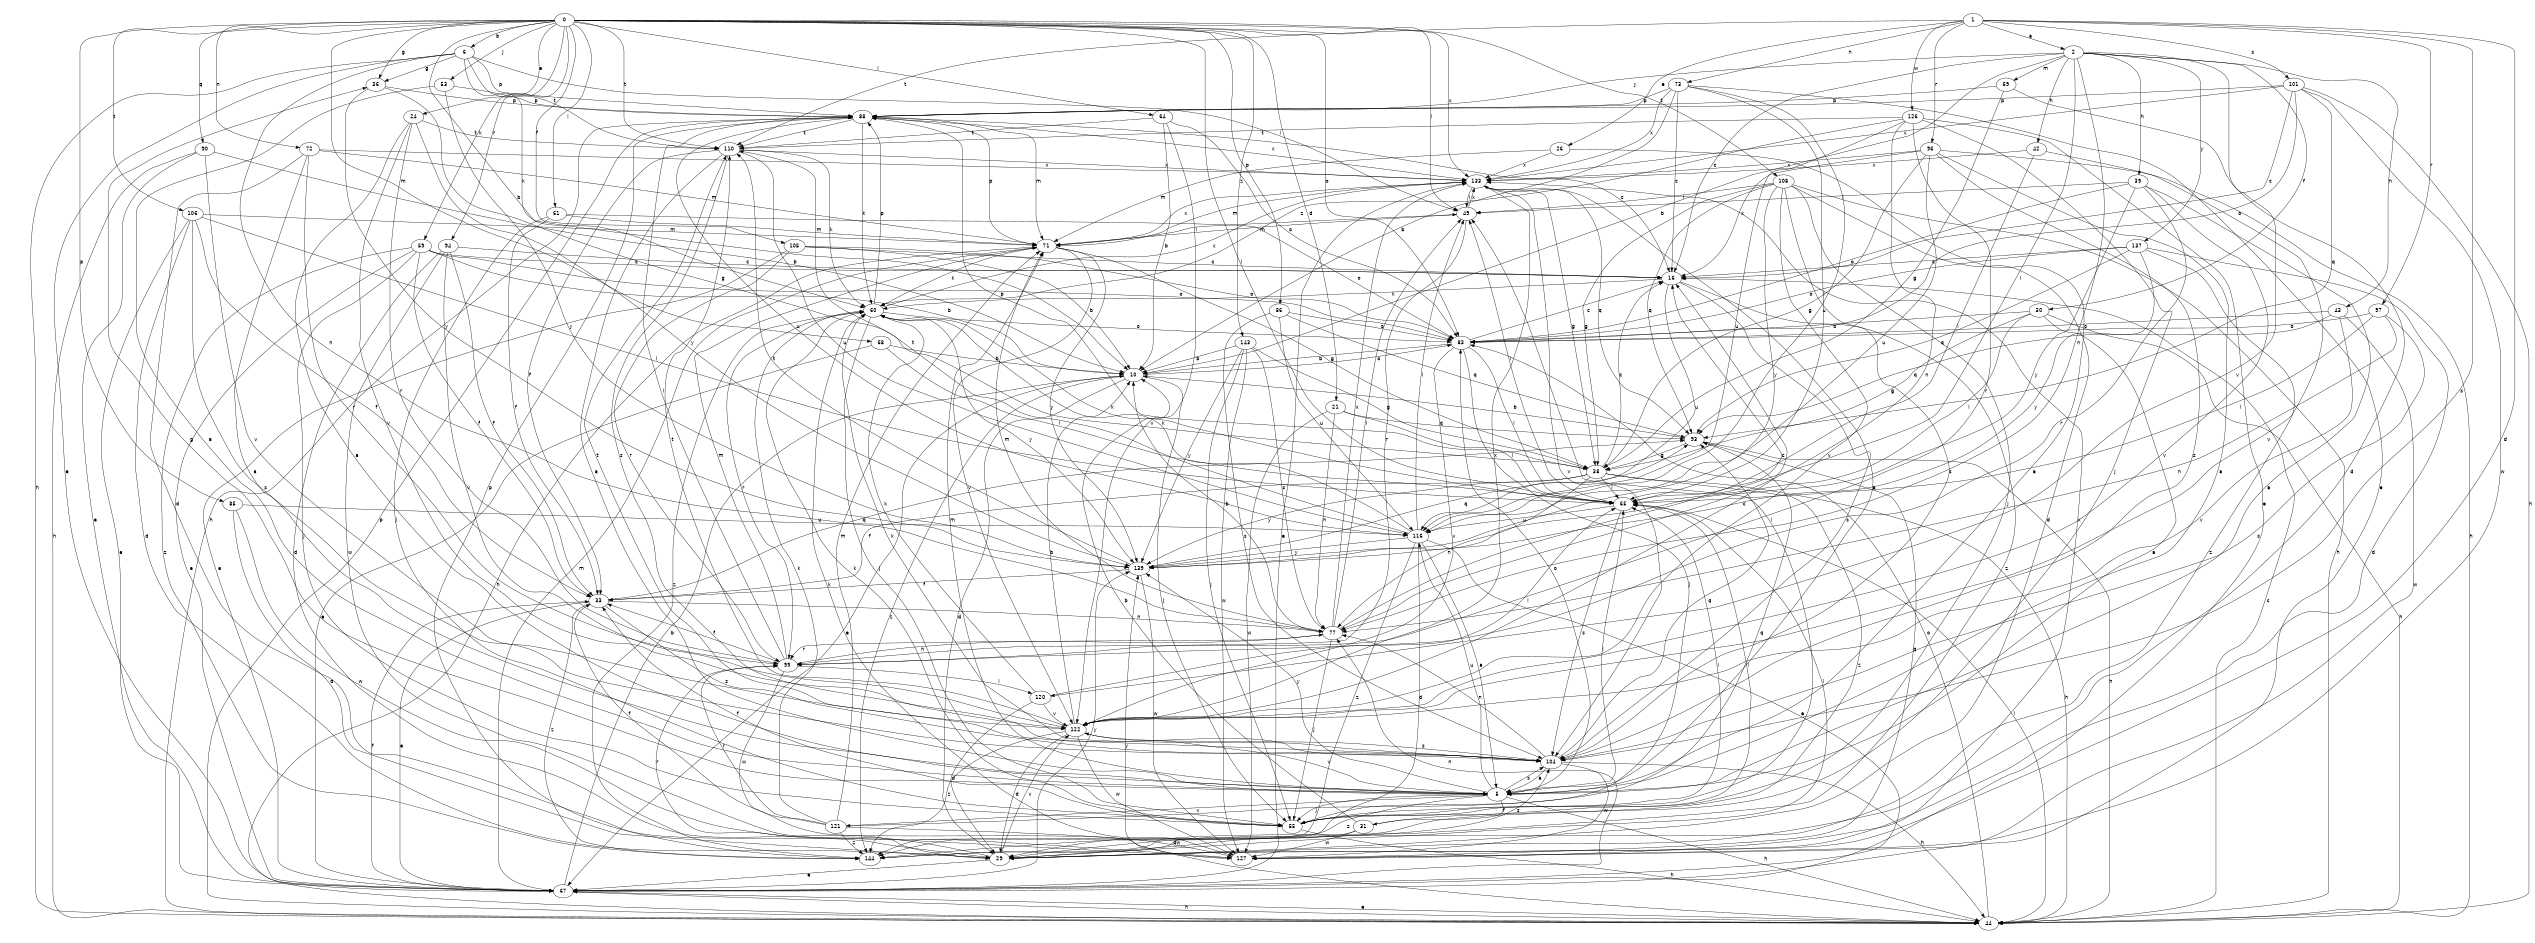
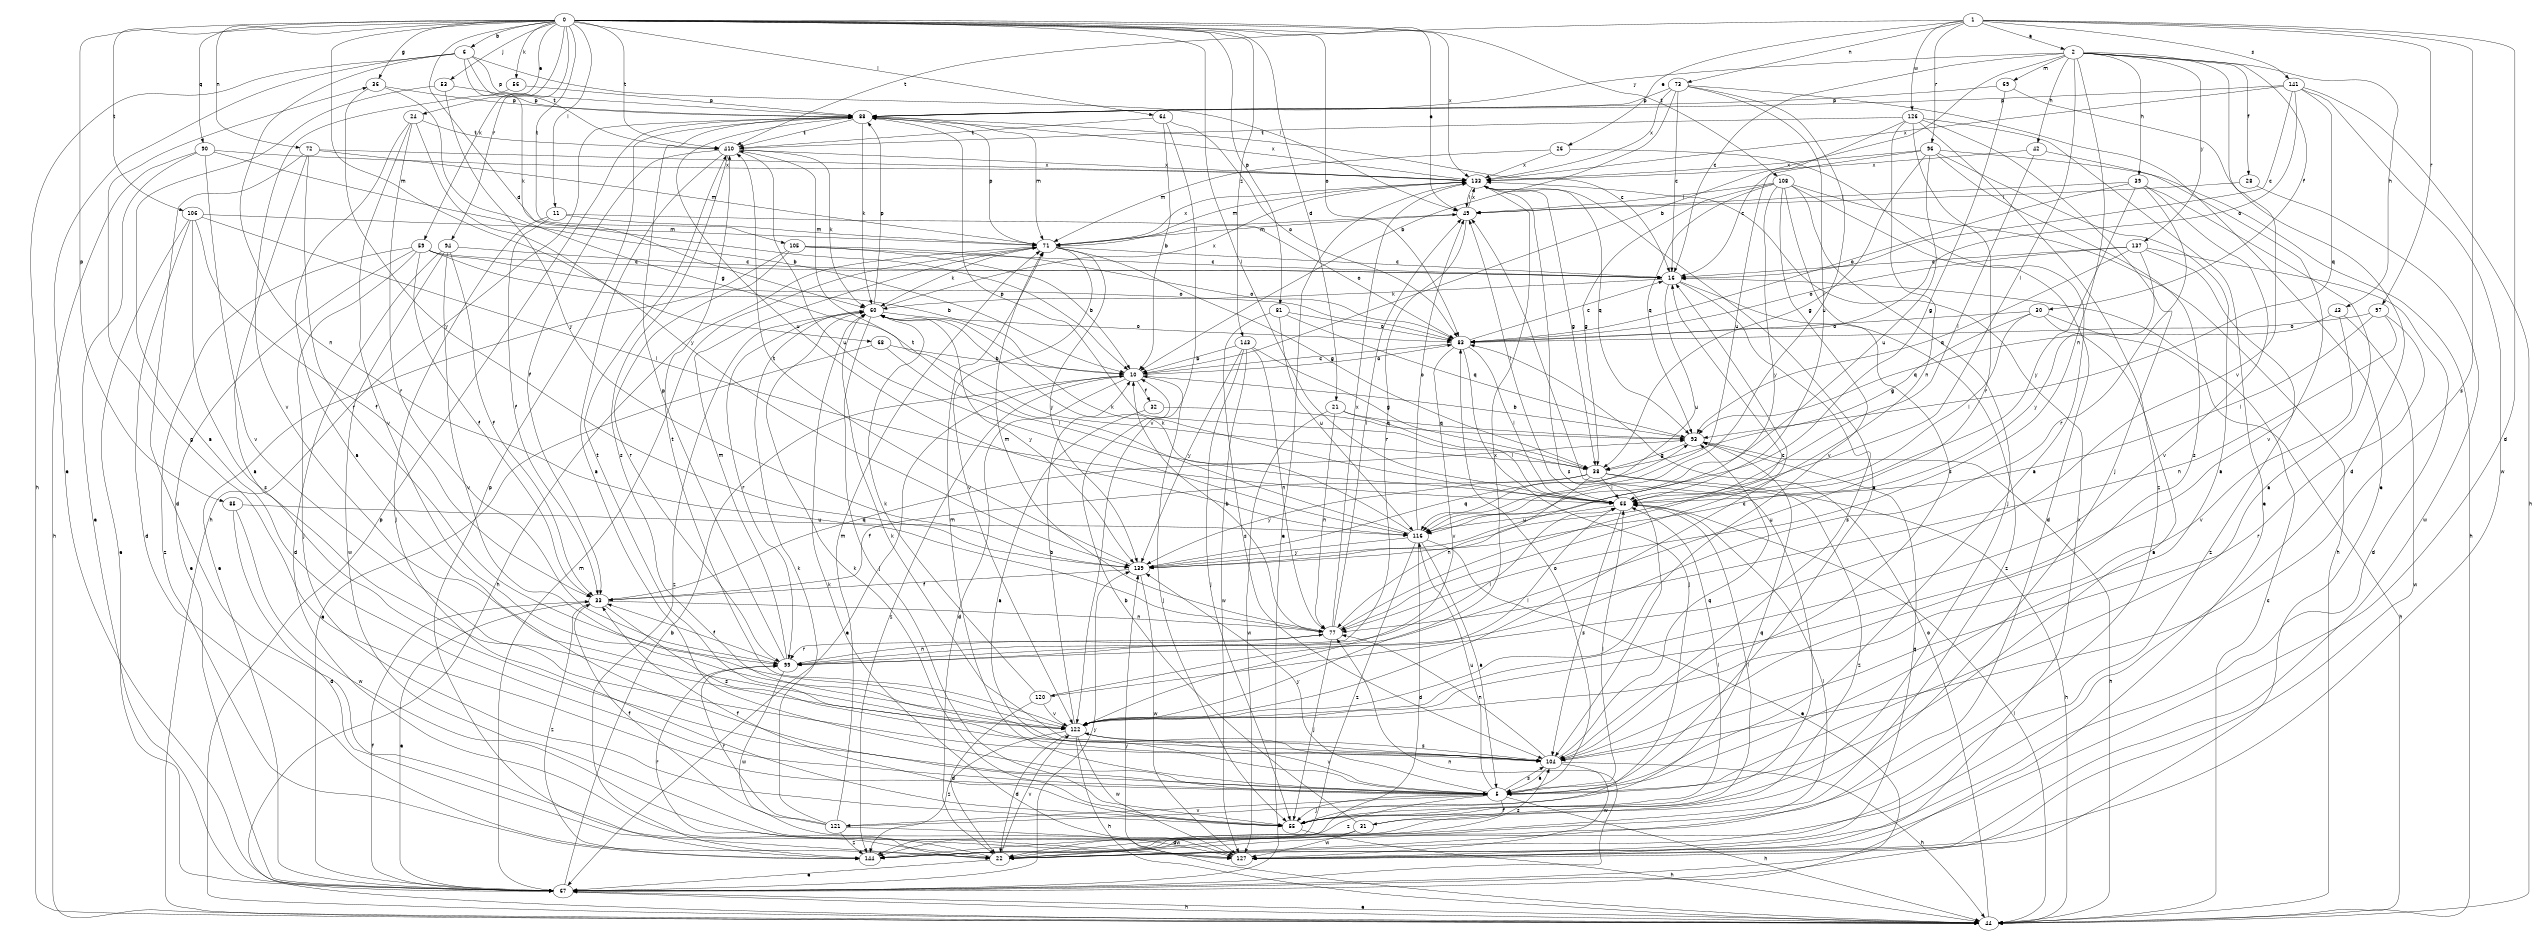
edge "6" -> "36": removed, label "g"
node "56": added
node "101": label "101" -> "141"
edge "0" -> "49": label "i" -> "e"
edge "0" -> "105": label "f" -> "t"
node "110": label "110" -> "410"
edge "90" -> "133": added, label "x"
node "28": added
edge "0" -> "10": label "b" -> "d"
edge "126" -> "60": now "126" -> "144"
node "61": label "61" -> "11"
edge "96" -> "16": label "x" -> "c"
edge "69" -> "38": now "69" -> "116"
node "86": label "86" -> "81"
edge "43" -> "83": removed, label "o"
edge "83" -> "10": label "b" -> "c"
edge "38" -> "16": now "71" -> "16"
edge "116" -> "49": label "i" -> "o"
edge "99" -> "88": label "l" -> "p"
node "32": added
edge "133" -> "104": label "v" -> "s"
edge "143" -> "77": label "s" -> "n"
edge "55" -> "49": label "i" -> "u"
edge "97" -> "104": label "s" -> "r"
edge "99" -> "120": now "99" -> "65"
node "29": label "29" -> "22"
edge "122" -> "44": added, label "h"
